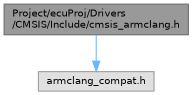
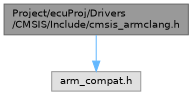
node "armclang_compat.h": label "armclang_compat.h" -> "arm_compat.h"
